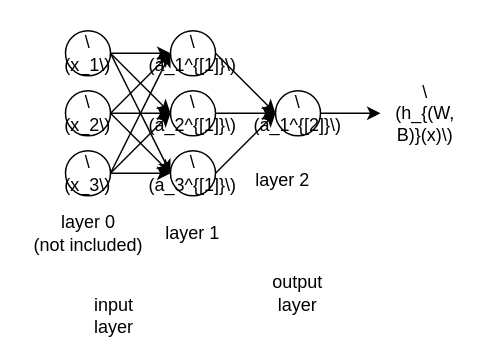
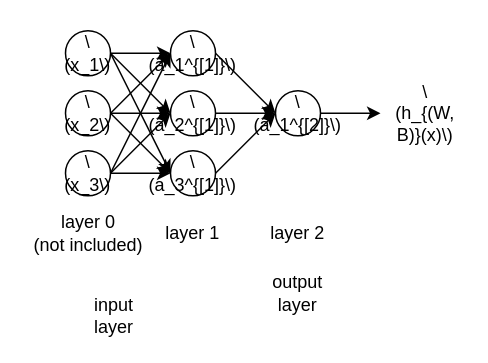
node "layer 2": moved (283, 181) -> (298, 233)
